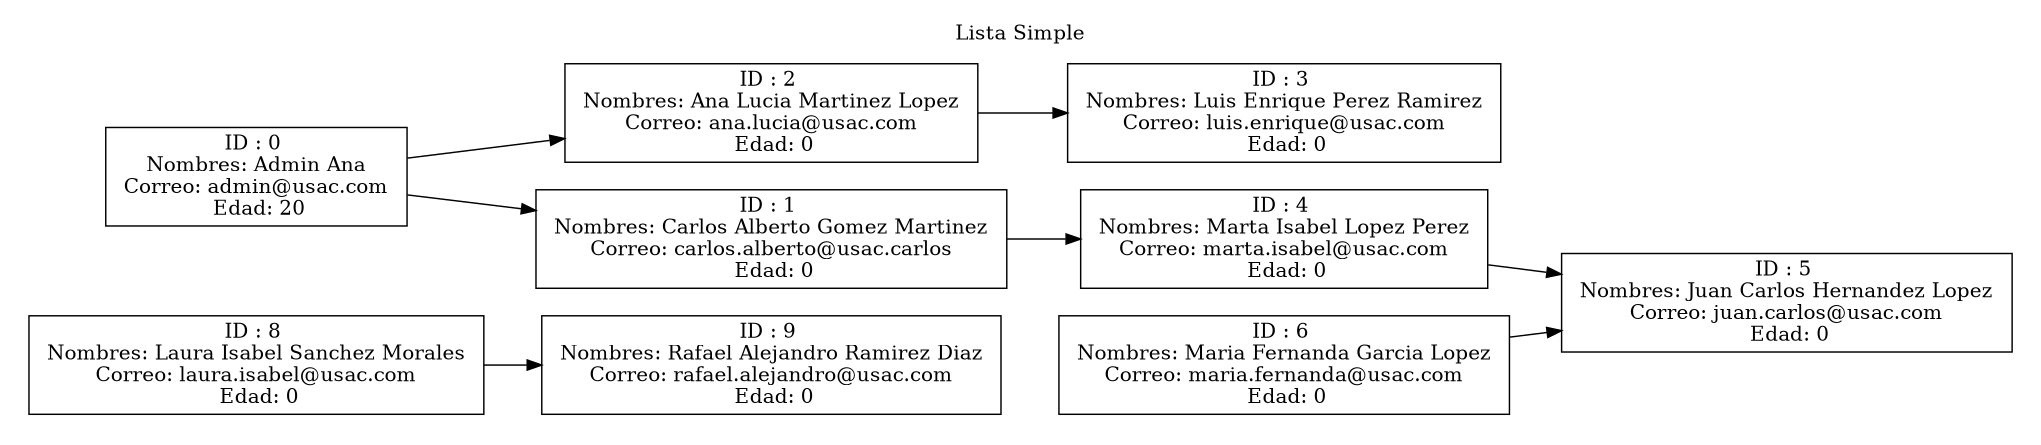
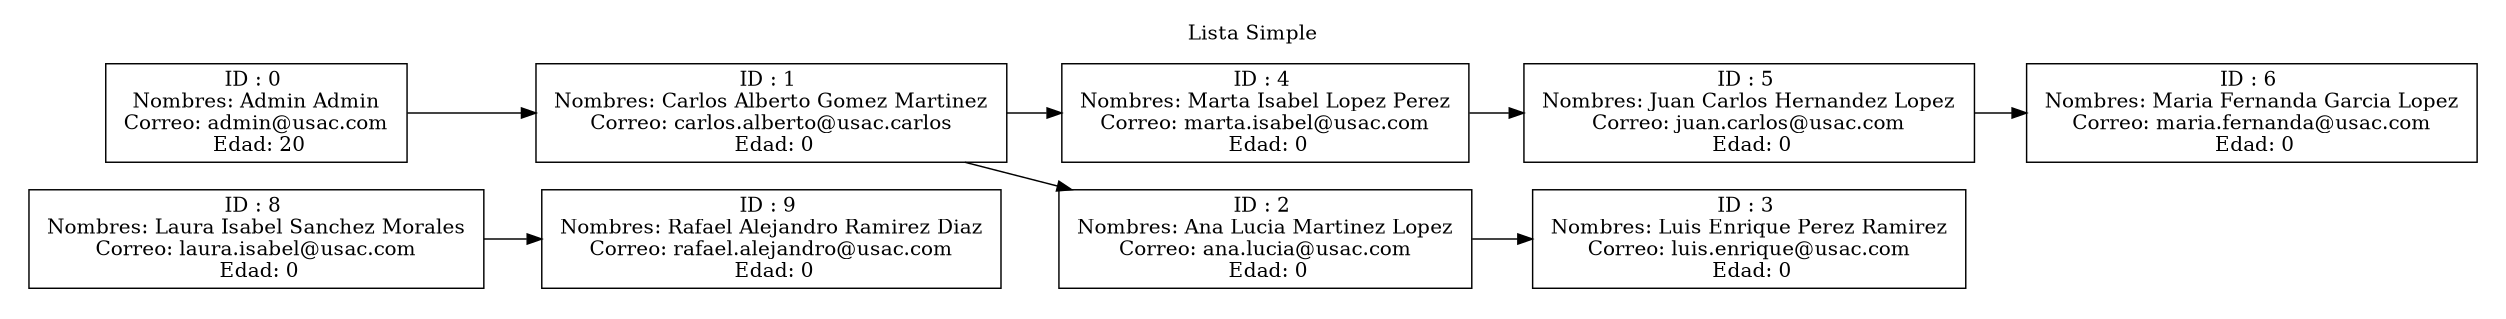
edge "ID : 0" -> "ID : 2": now "ID : 1" -> "ID : 2"
node "ID : 0": text "Nombres: Admin Ana" -> "Nombres: Admin Admin"
edge "ID : 6" -> "ID : 5": reversed
